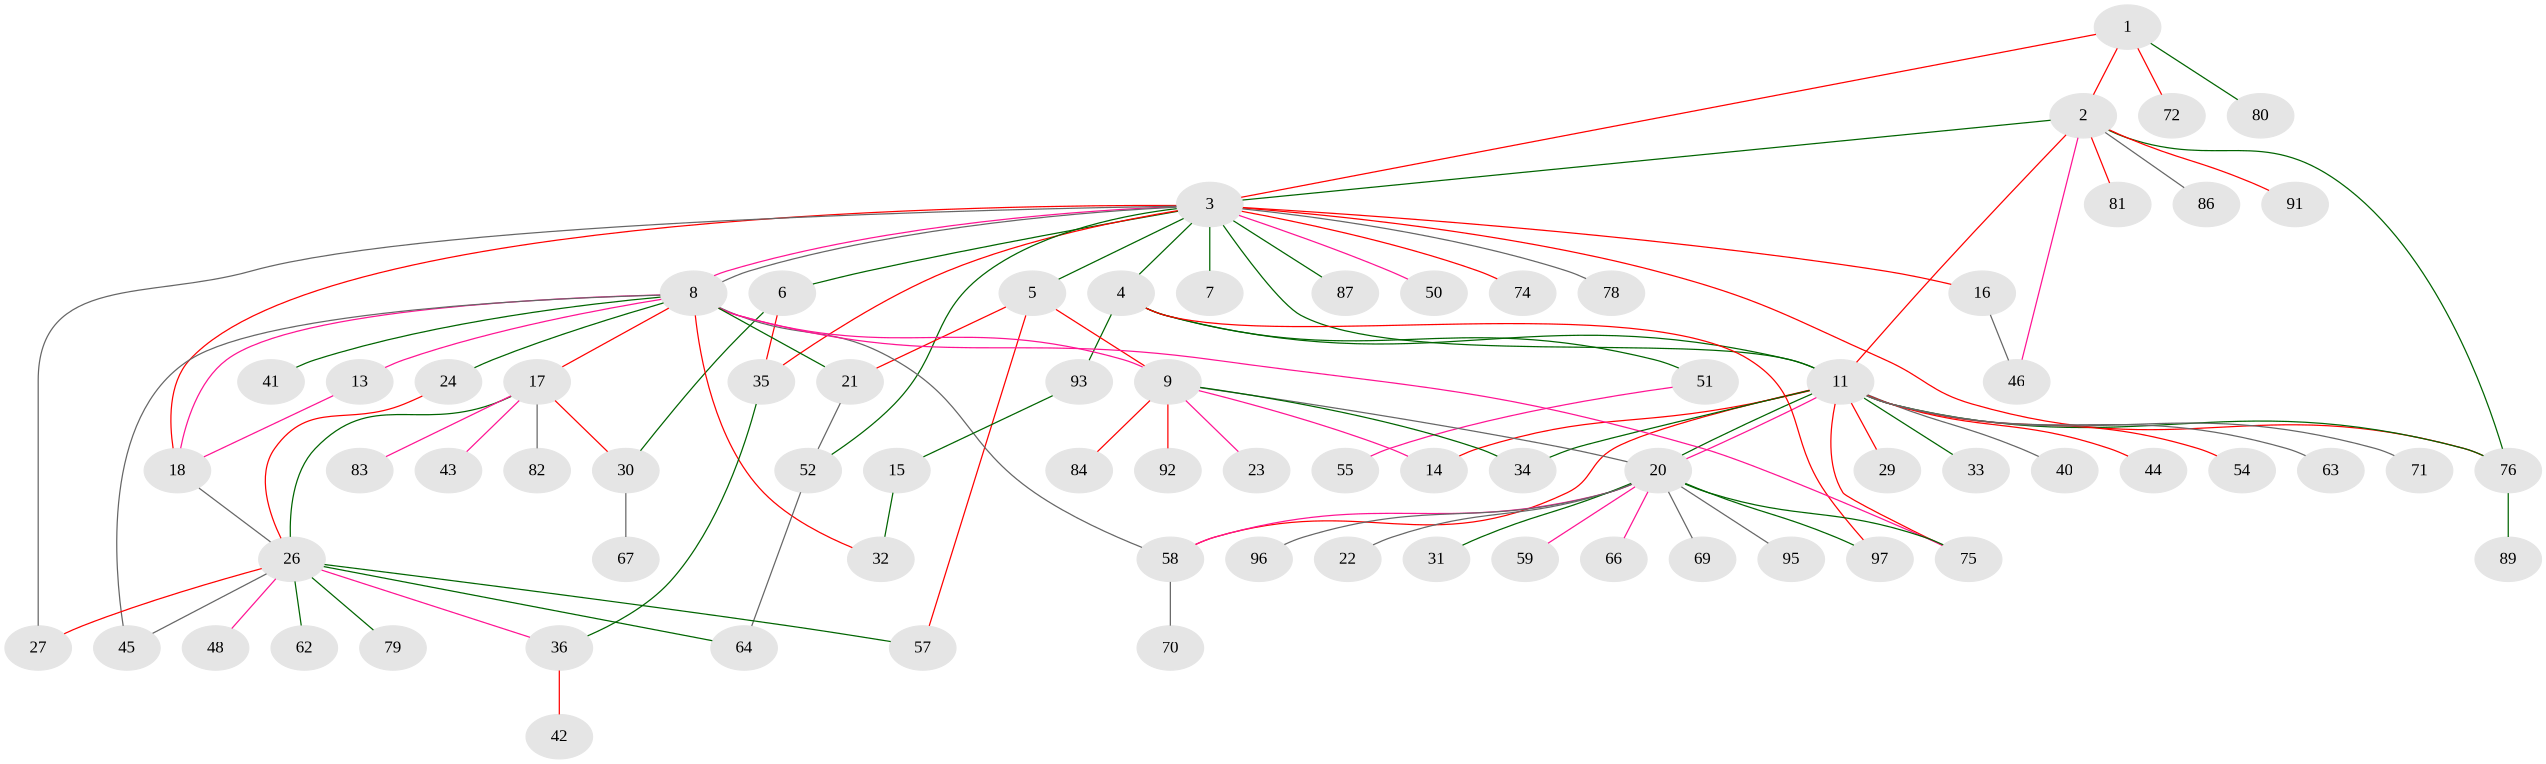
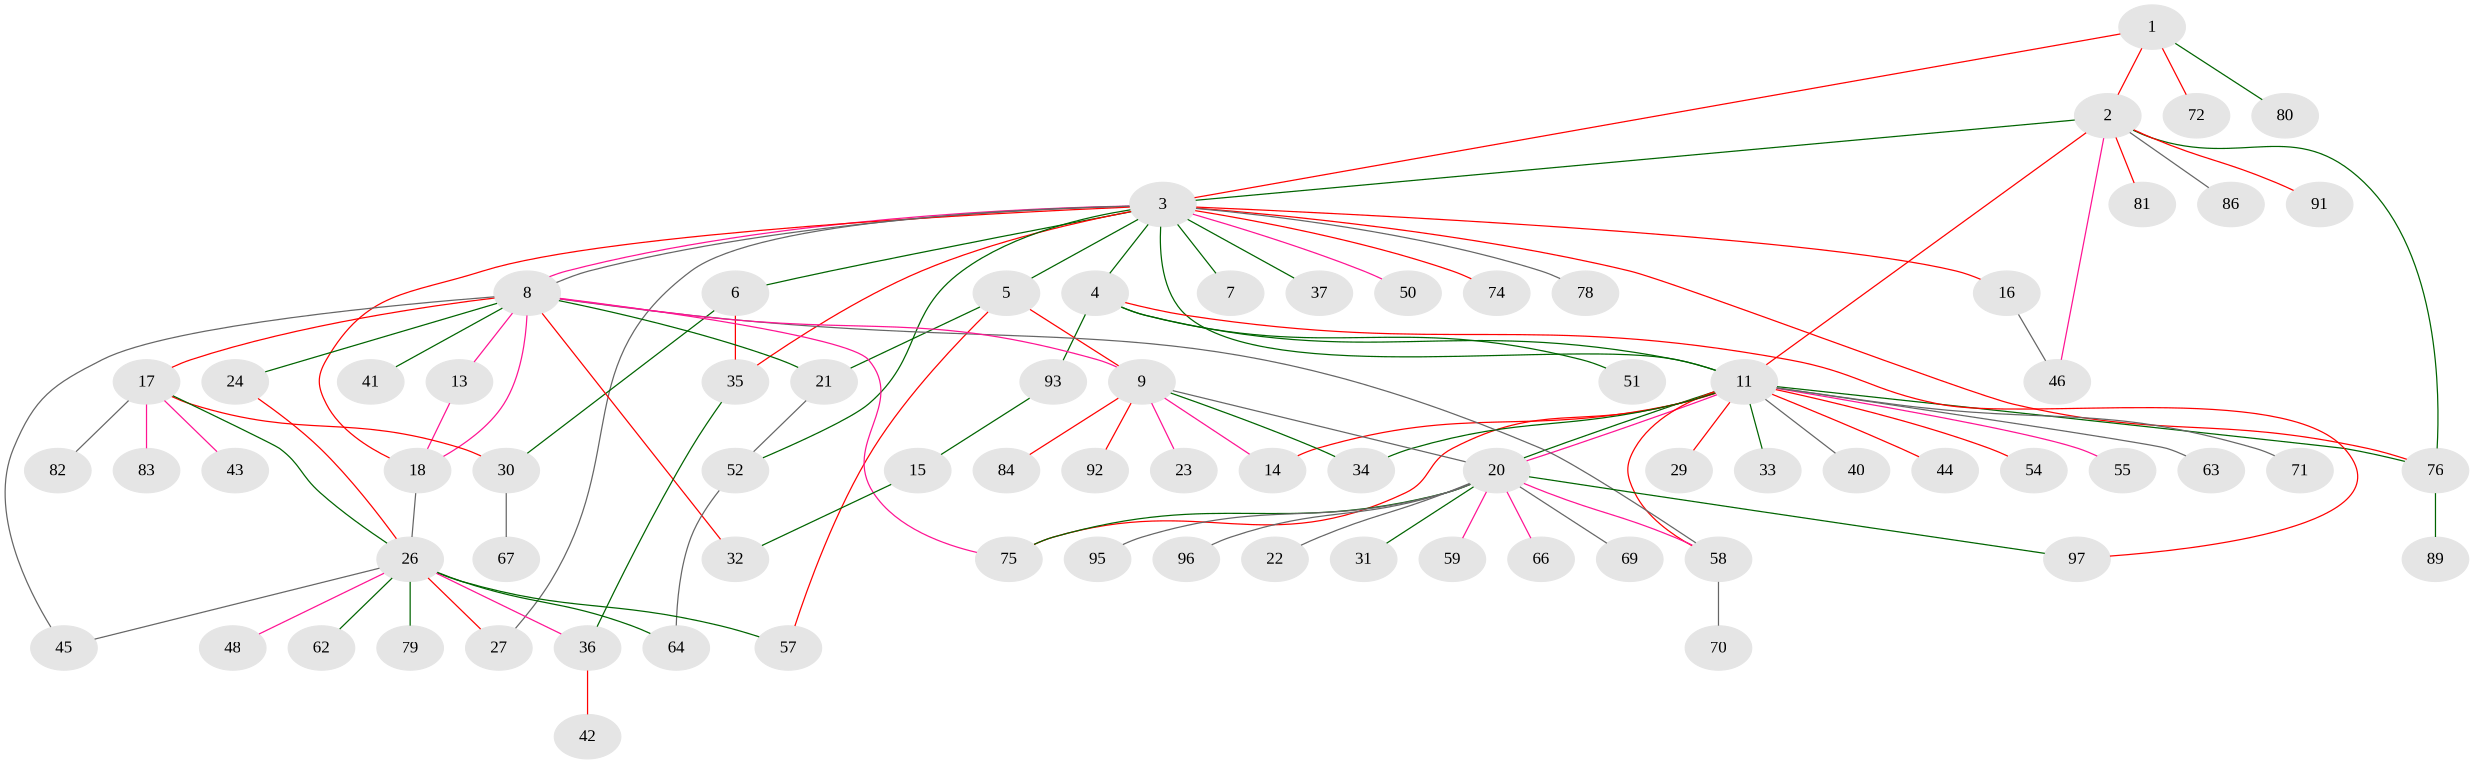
node "87": label "87" -> "37"
edge "5" -- "21": color red -> darkgreen
edge "51" -- "55": now "11" -- "55"
